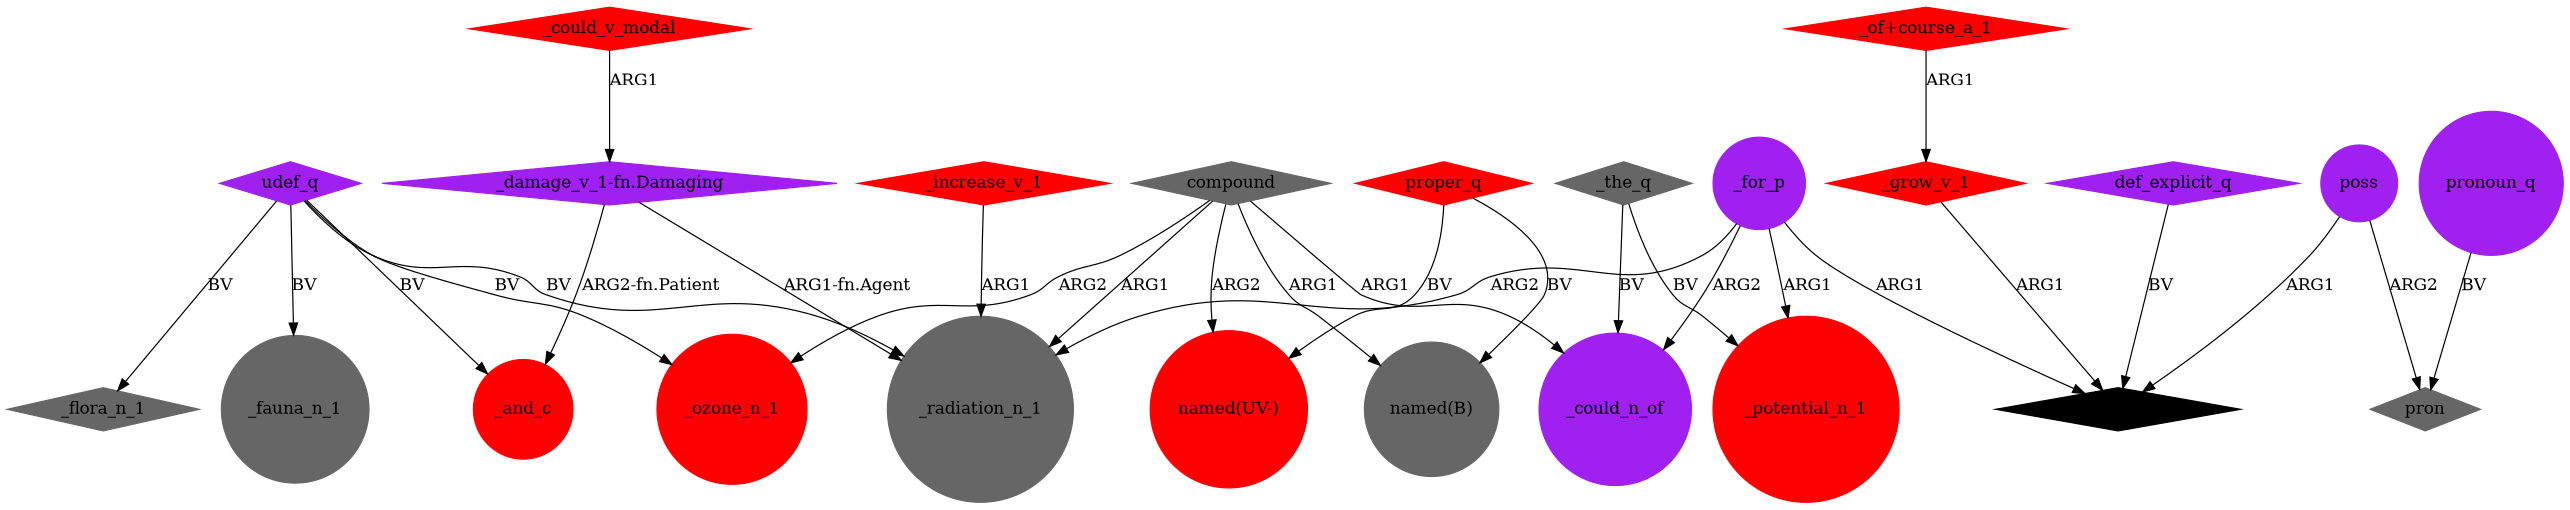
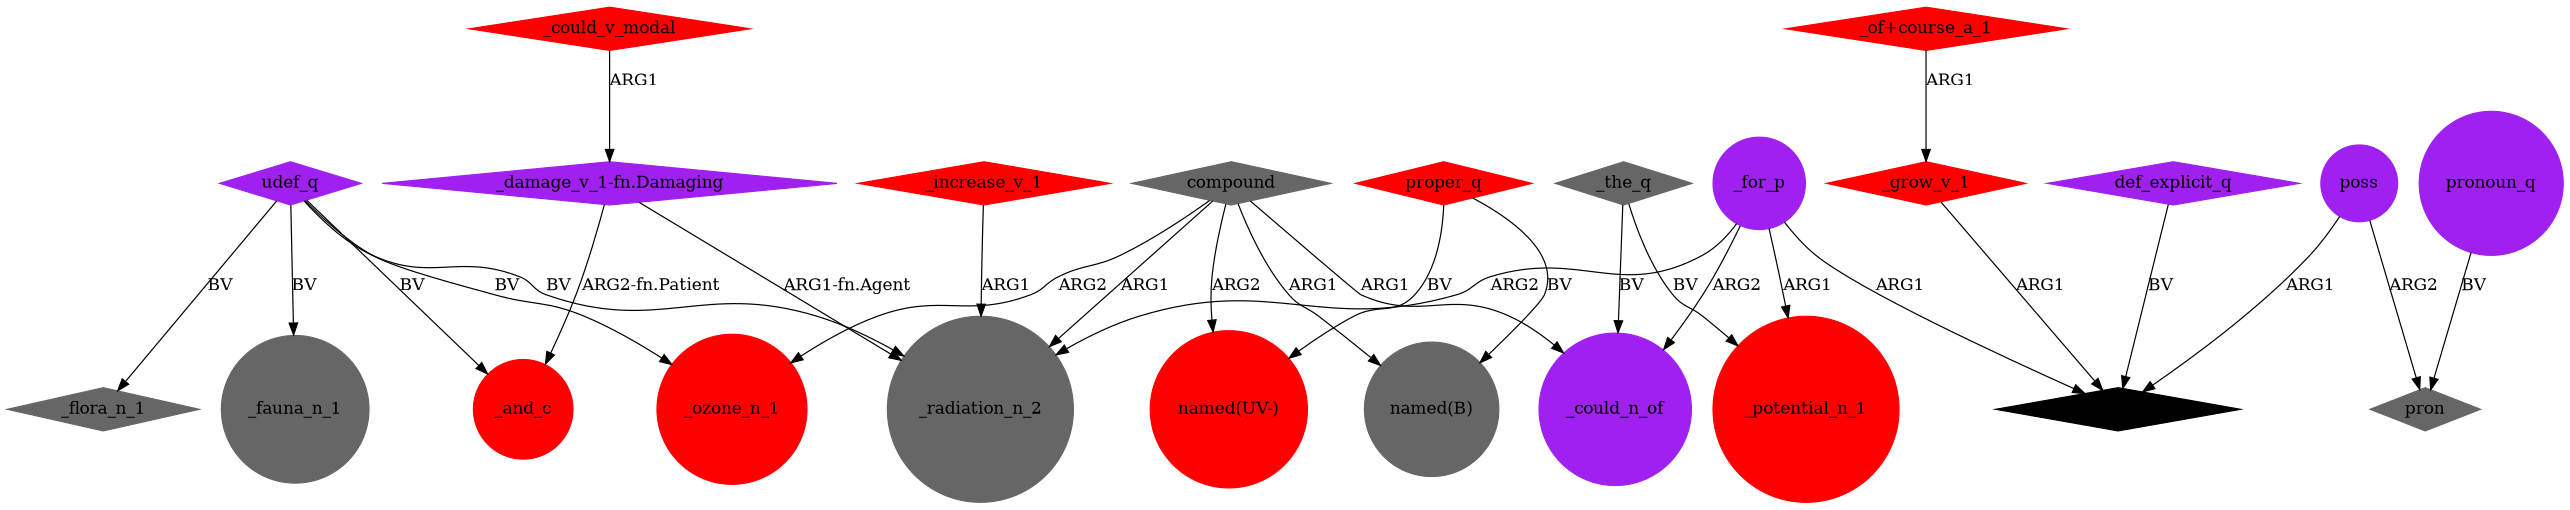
node "_radiation_n_1": label "_radiation_n_1" -> "_radiation_n_2"
